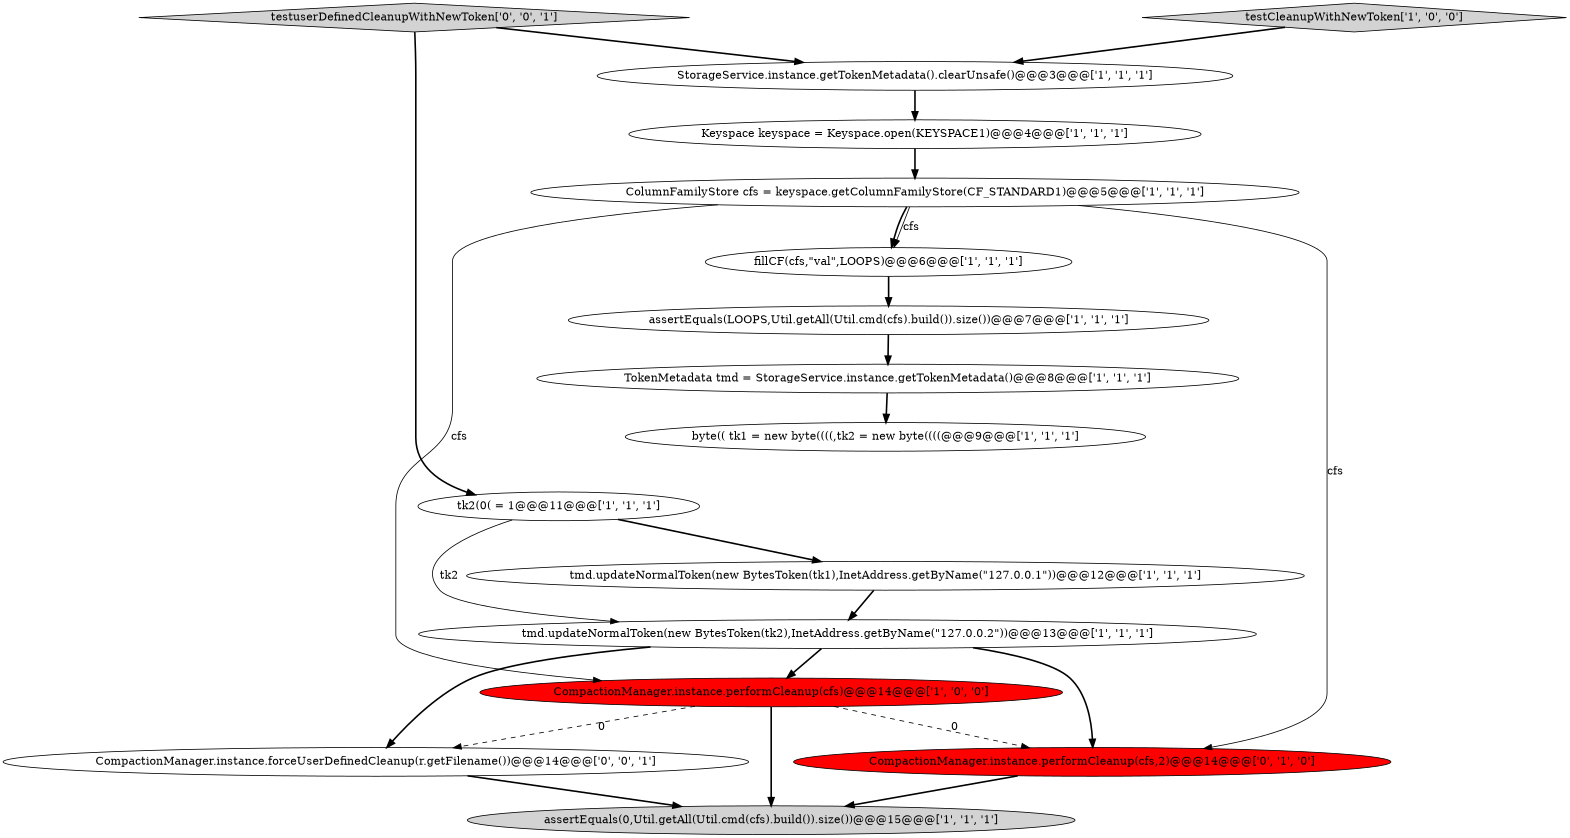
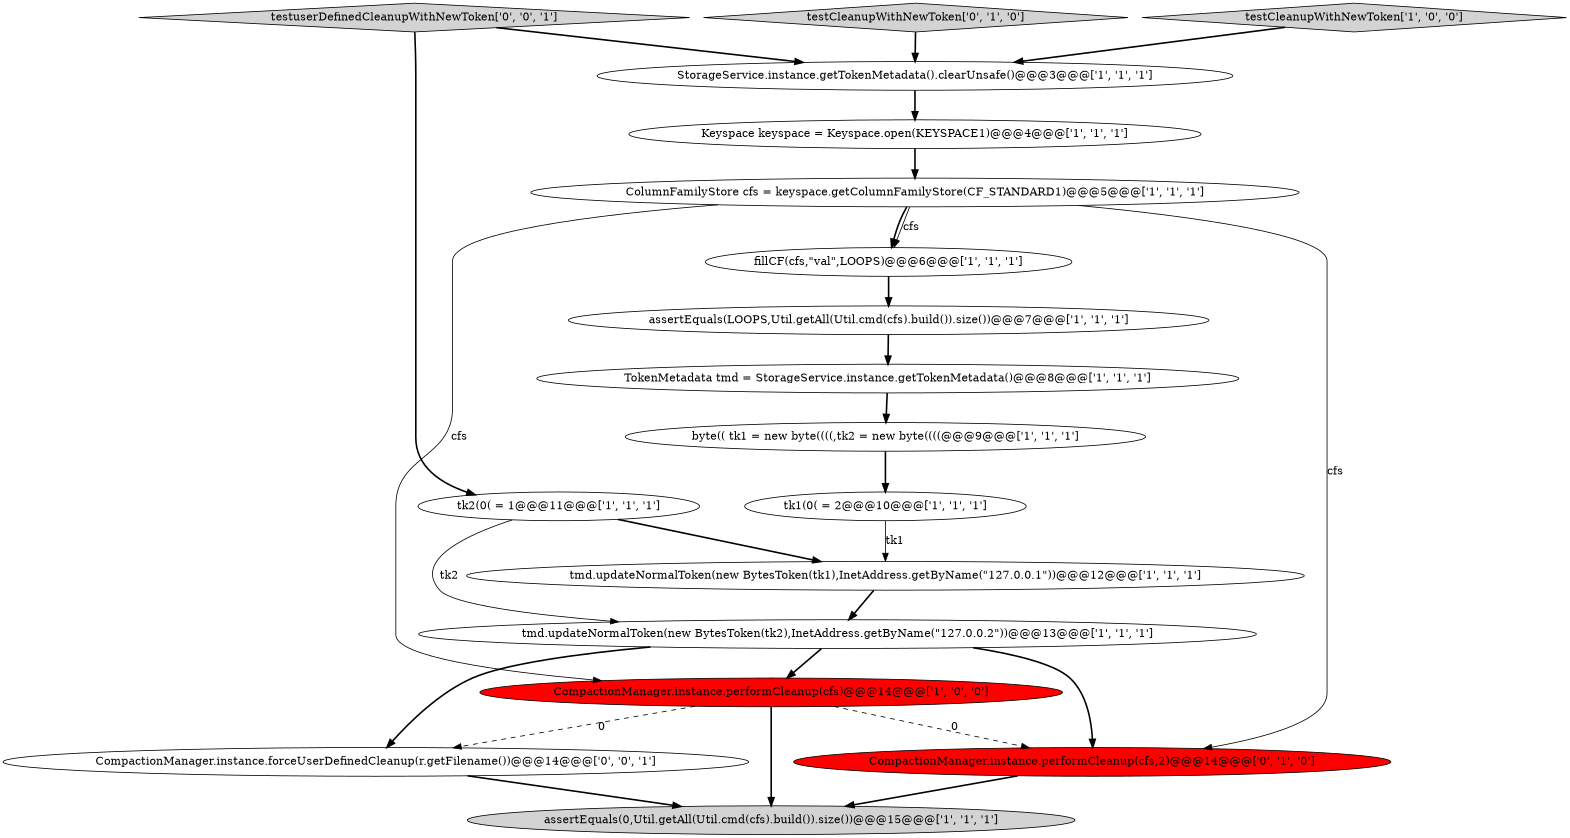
node "testCleanupWithNewToken['0', '1', '0']": added
node "tk1(0( = 2@@@10@@@['1', '1', '1']": added
